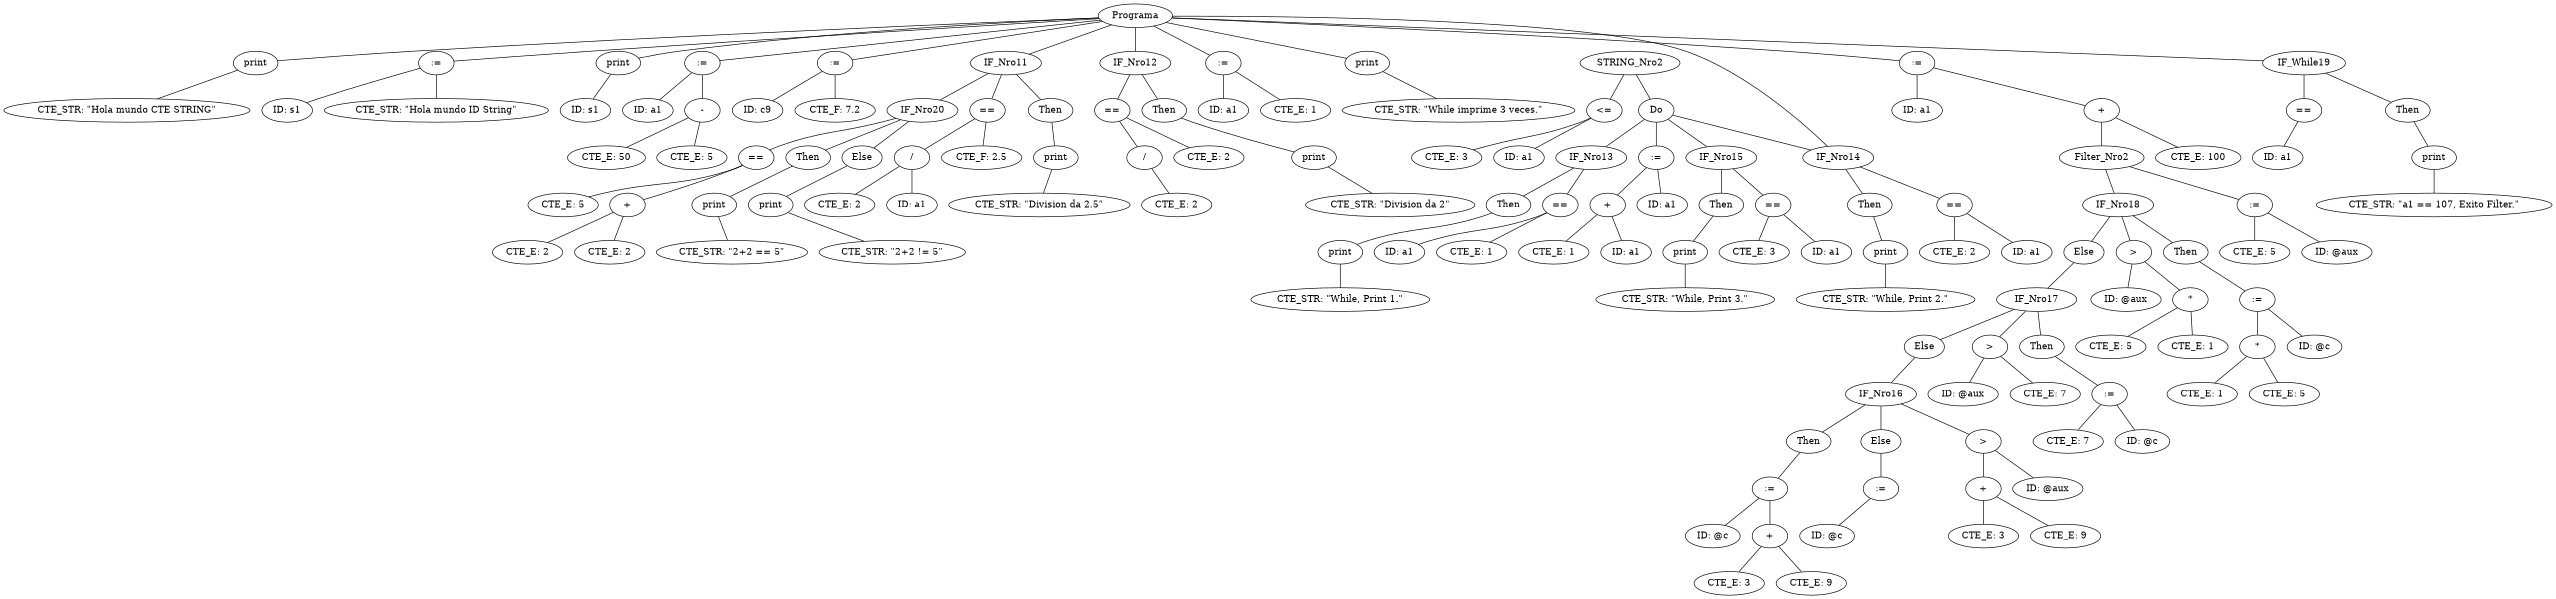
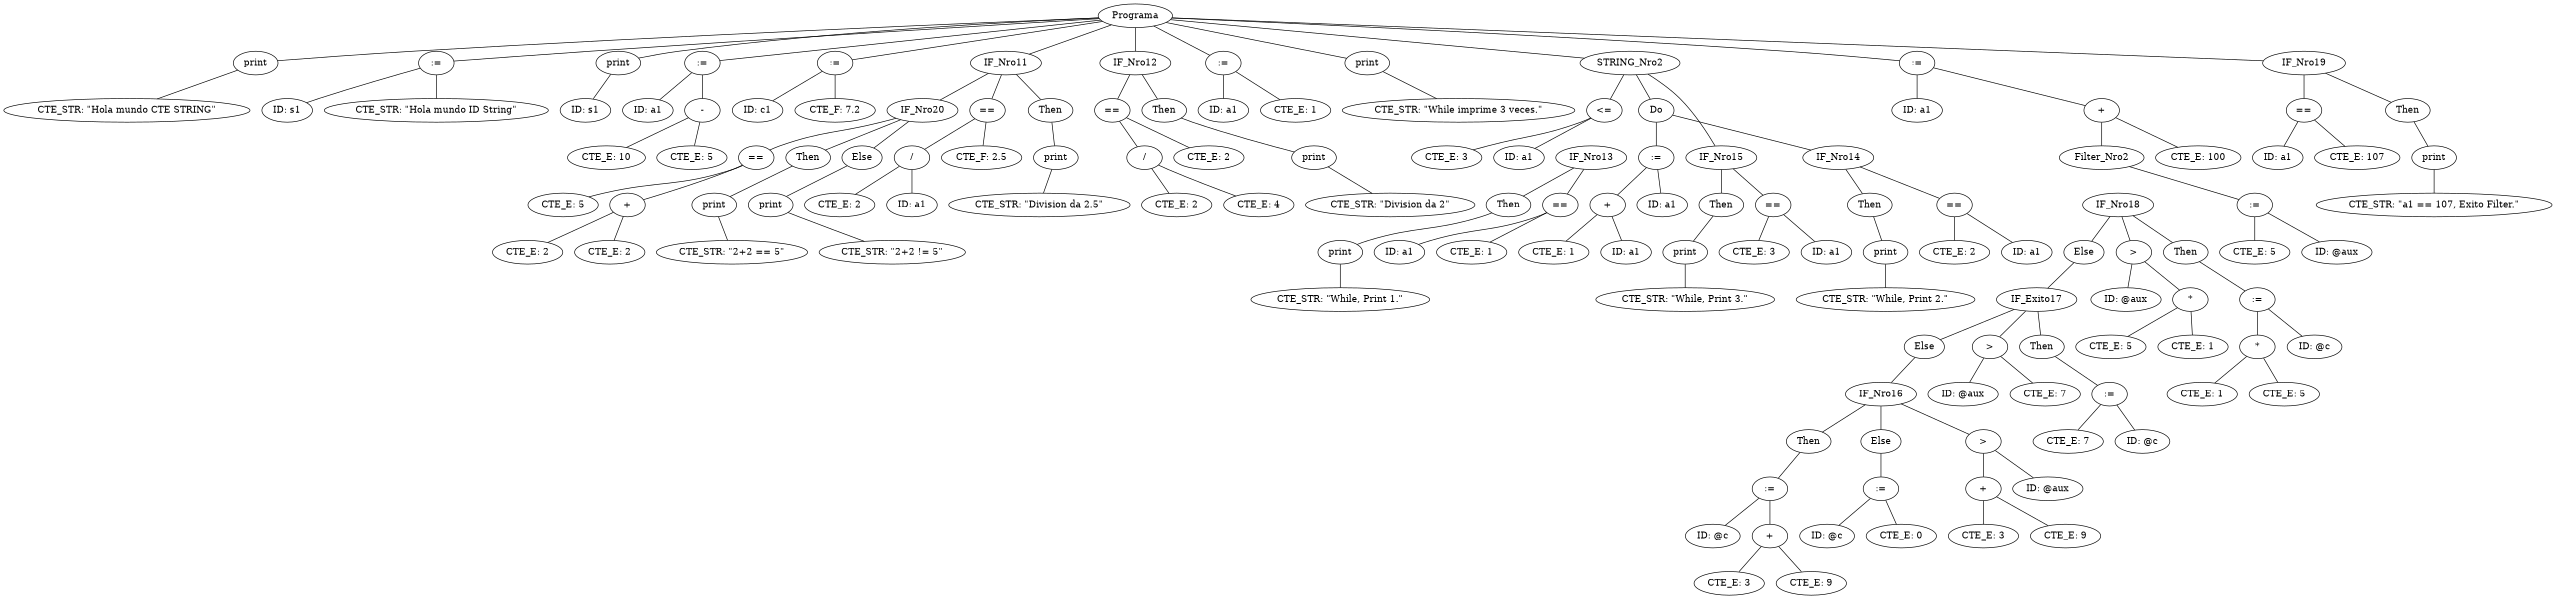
edge "Programa" -- "IF_Nro14": now "Programa" -- "STRING_Nro2"
node "IF_While19": label "IF_While19" -> "IF_Nro19"
node "ID: c9": label "ID: c9" -> "ID: c1"
edge "Do" -- "IF_Nro13": removed
edge "Do" -- "IF_Nro15": now "STRING_Nro2" -- "IF_Nro15"
node "CTE_E: 50": label "CTE_E: 50" -> "CTE_E: 10"
node "CTE_E: 107": added
edge "Filter_Nro2" -- "IF_Nro18": removed
node "CTE_E: 4": added
node "IF_Nro17": label "IF_Nro17" -> "IF_Exito17"
node "CTE_E: 0": added
